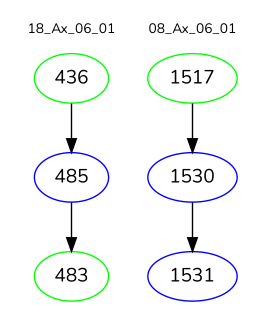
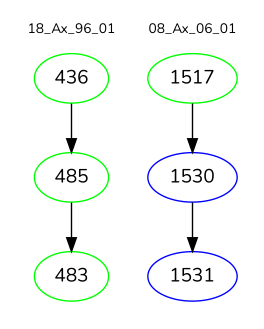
cluster "18_Ax_06_01": label "18_Ax_06_01" -> "18_Ax_96_01"
node "485": color blue -> green
